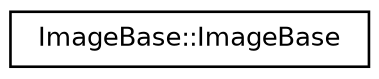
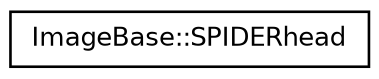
node "ImageBase::ImageBase": label "ImageBase::ImageBase" -> "ImageBase::SPIDERhead"
